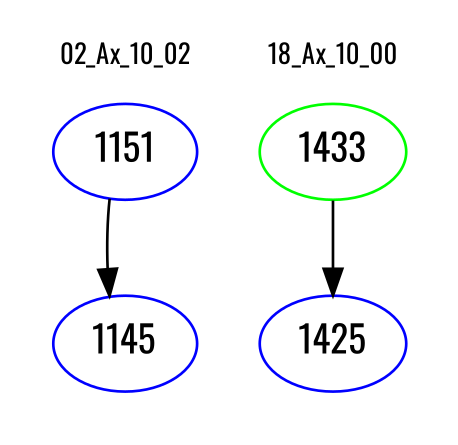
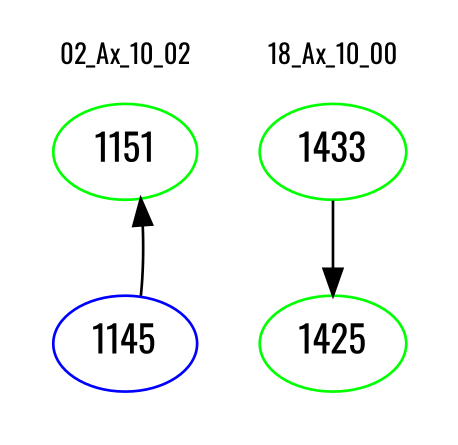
node "1151": color blue -> green
edge "1151" -> "1145": reversed
node "1425": color blue -> green
